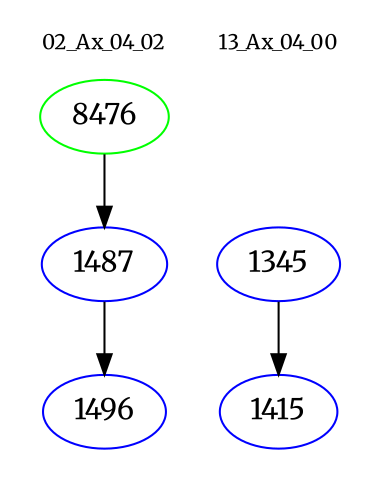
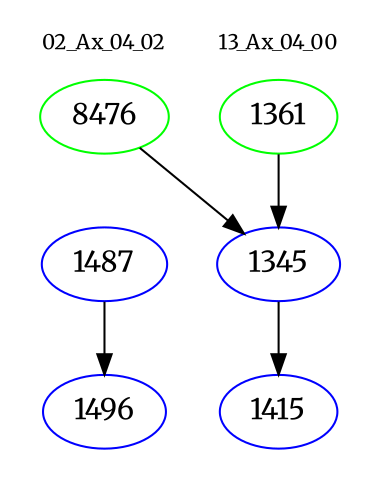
node "1361": added
edge "8476" -> "1487": now "8476" -> "1345"
